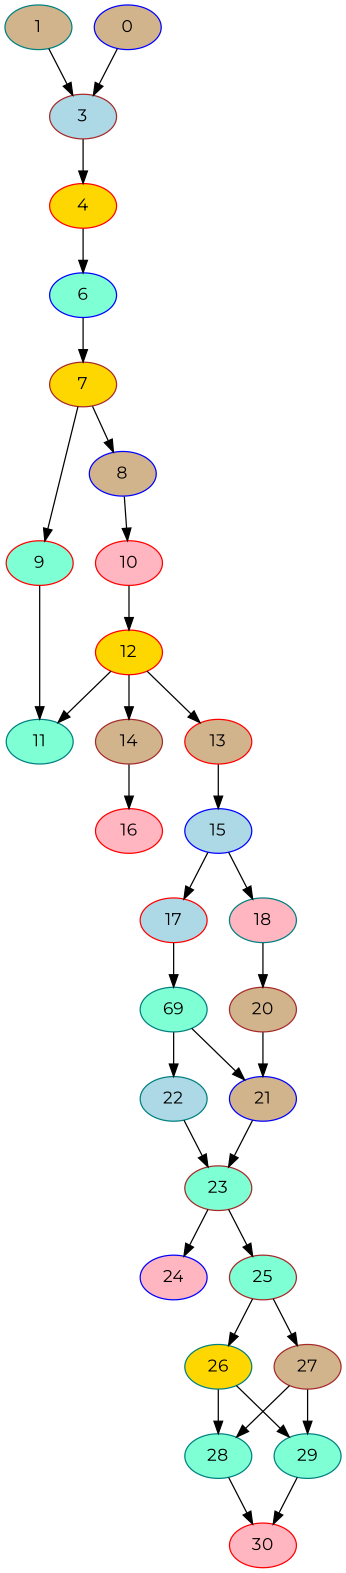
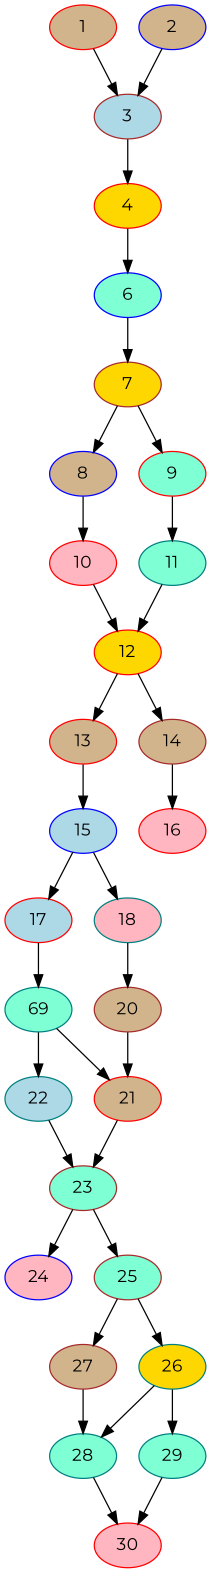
node "1": color teal -> red
node "0": label "0" -> "2"
edge "12" -> "11": reversed
node "21": color blue -> red
edge "27" -> "29": removed
